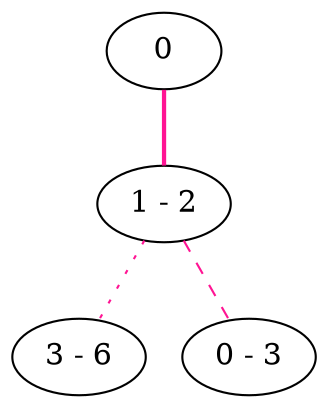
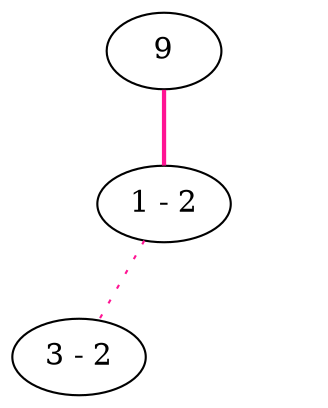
node "0": label "0" -> "9"
node "3 - 6": label "3 - 6" -> "3 - 2"
node "0 - 3": removed
